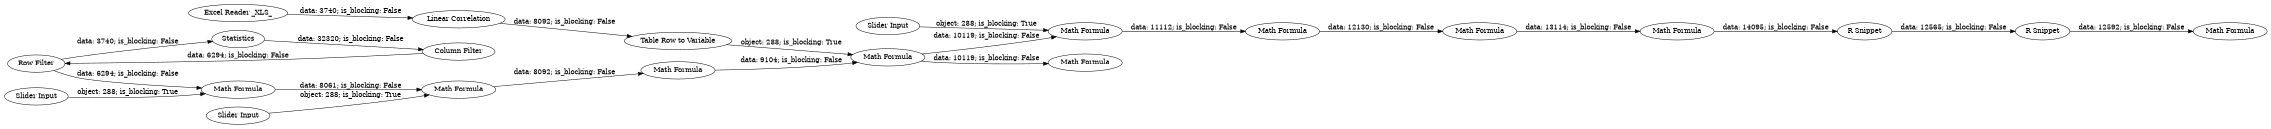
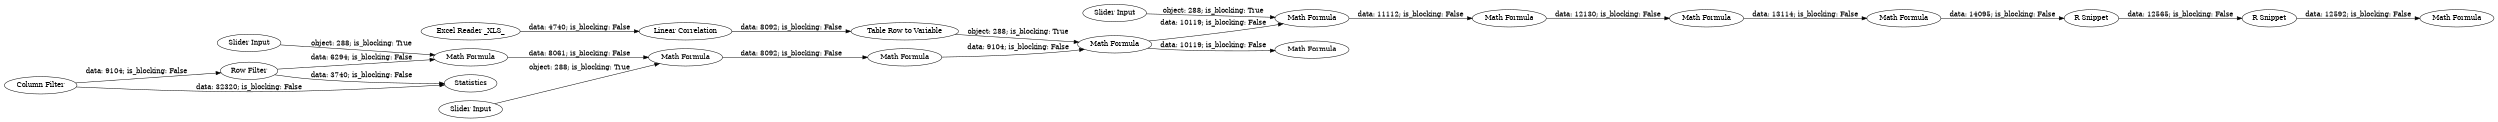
edge "Excel Reader _XLS_" -> "Linear Correlation": label "data: 3740; is_blocking: False" -> "data: 4740; is_blocking: False"
edge "Statistics" -> "Column Filter": reversed
edge "Column Filter" -> "Row Filter": label "data: 6294; is_blocking: False" -> "data: 9104; is_blocking: False"
